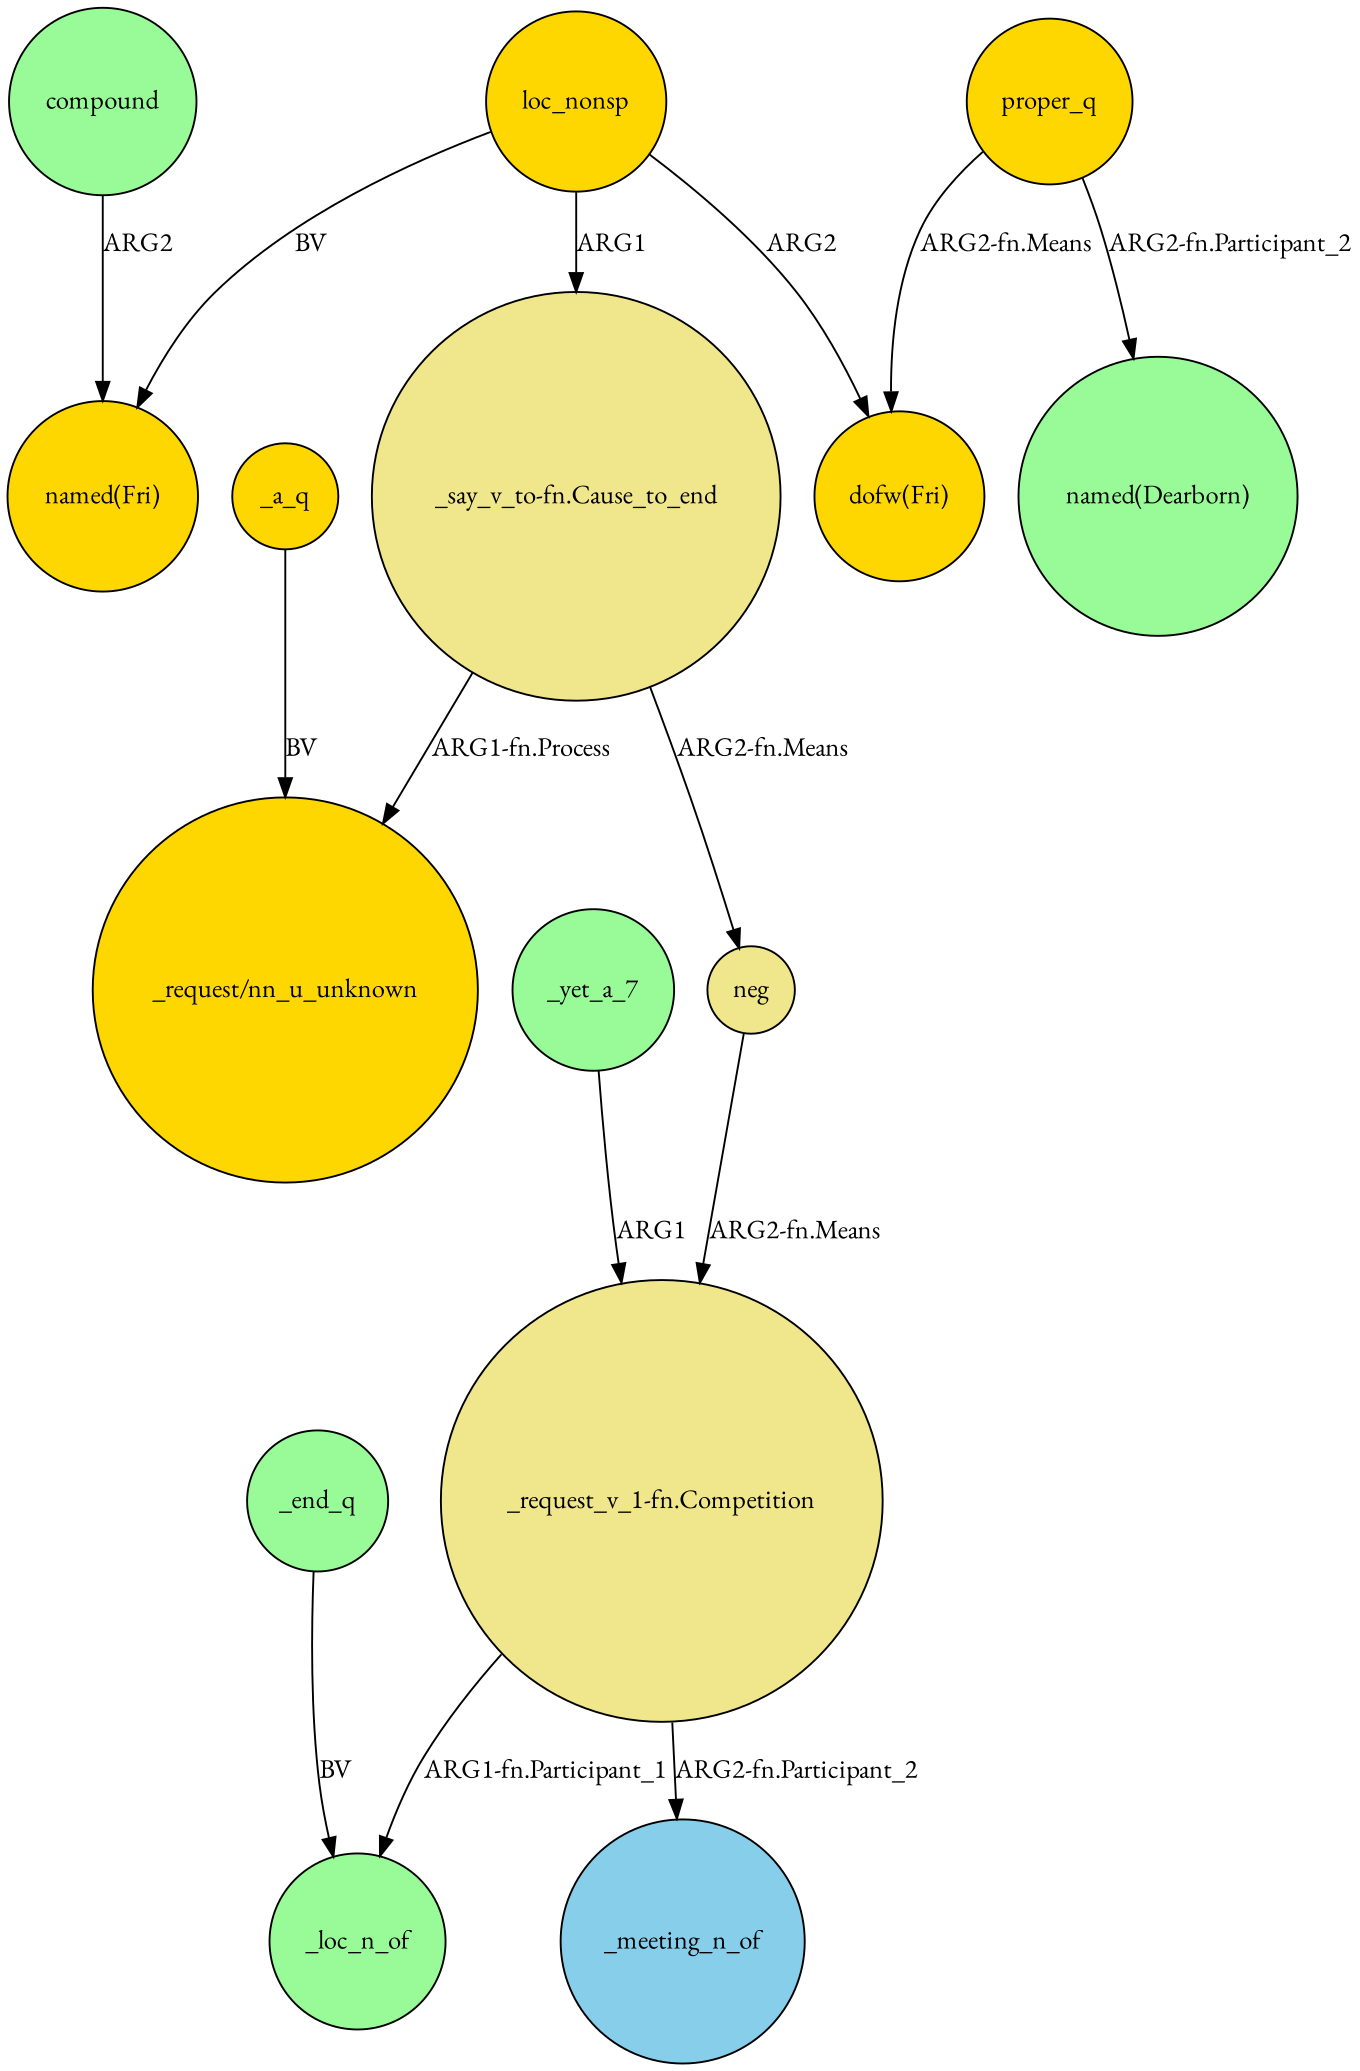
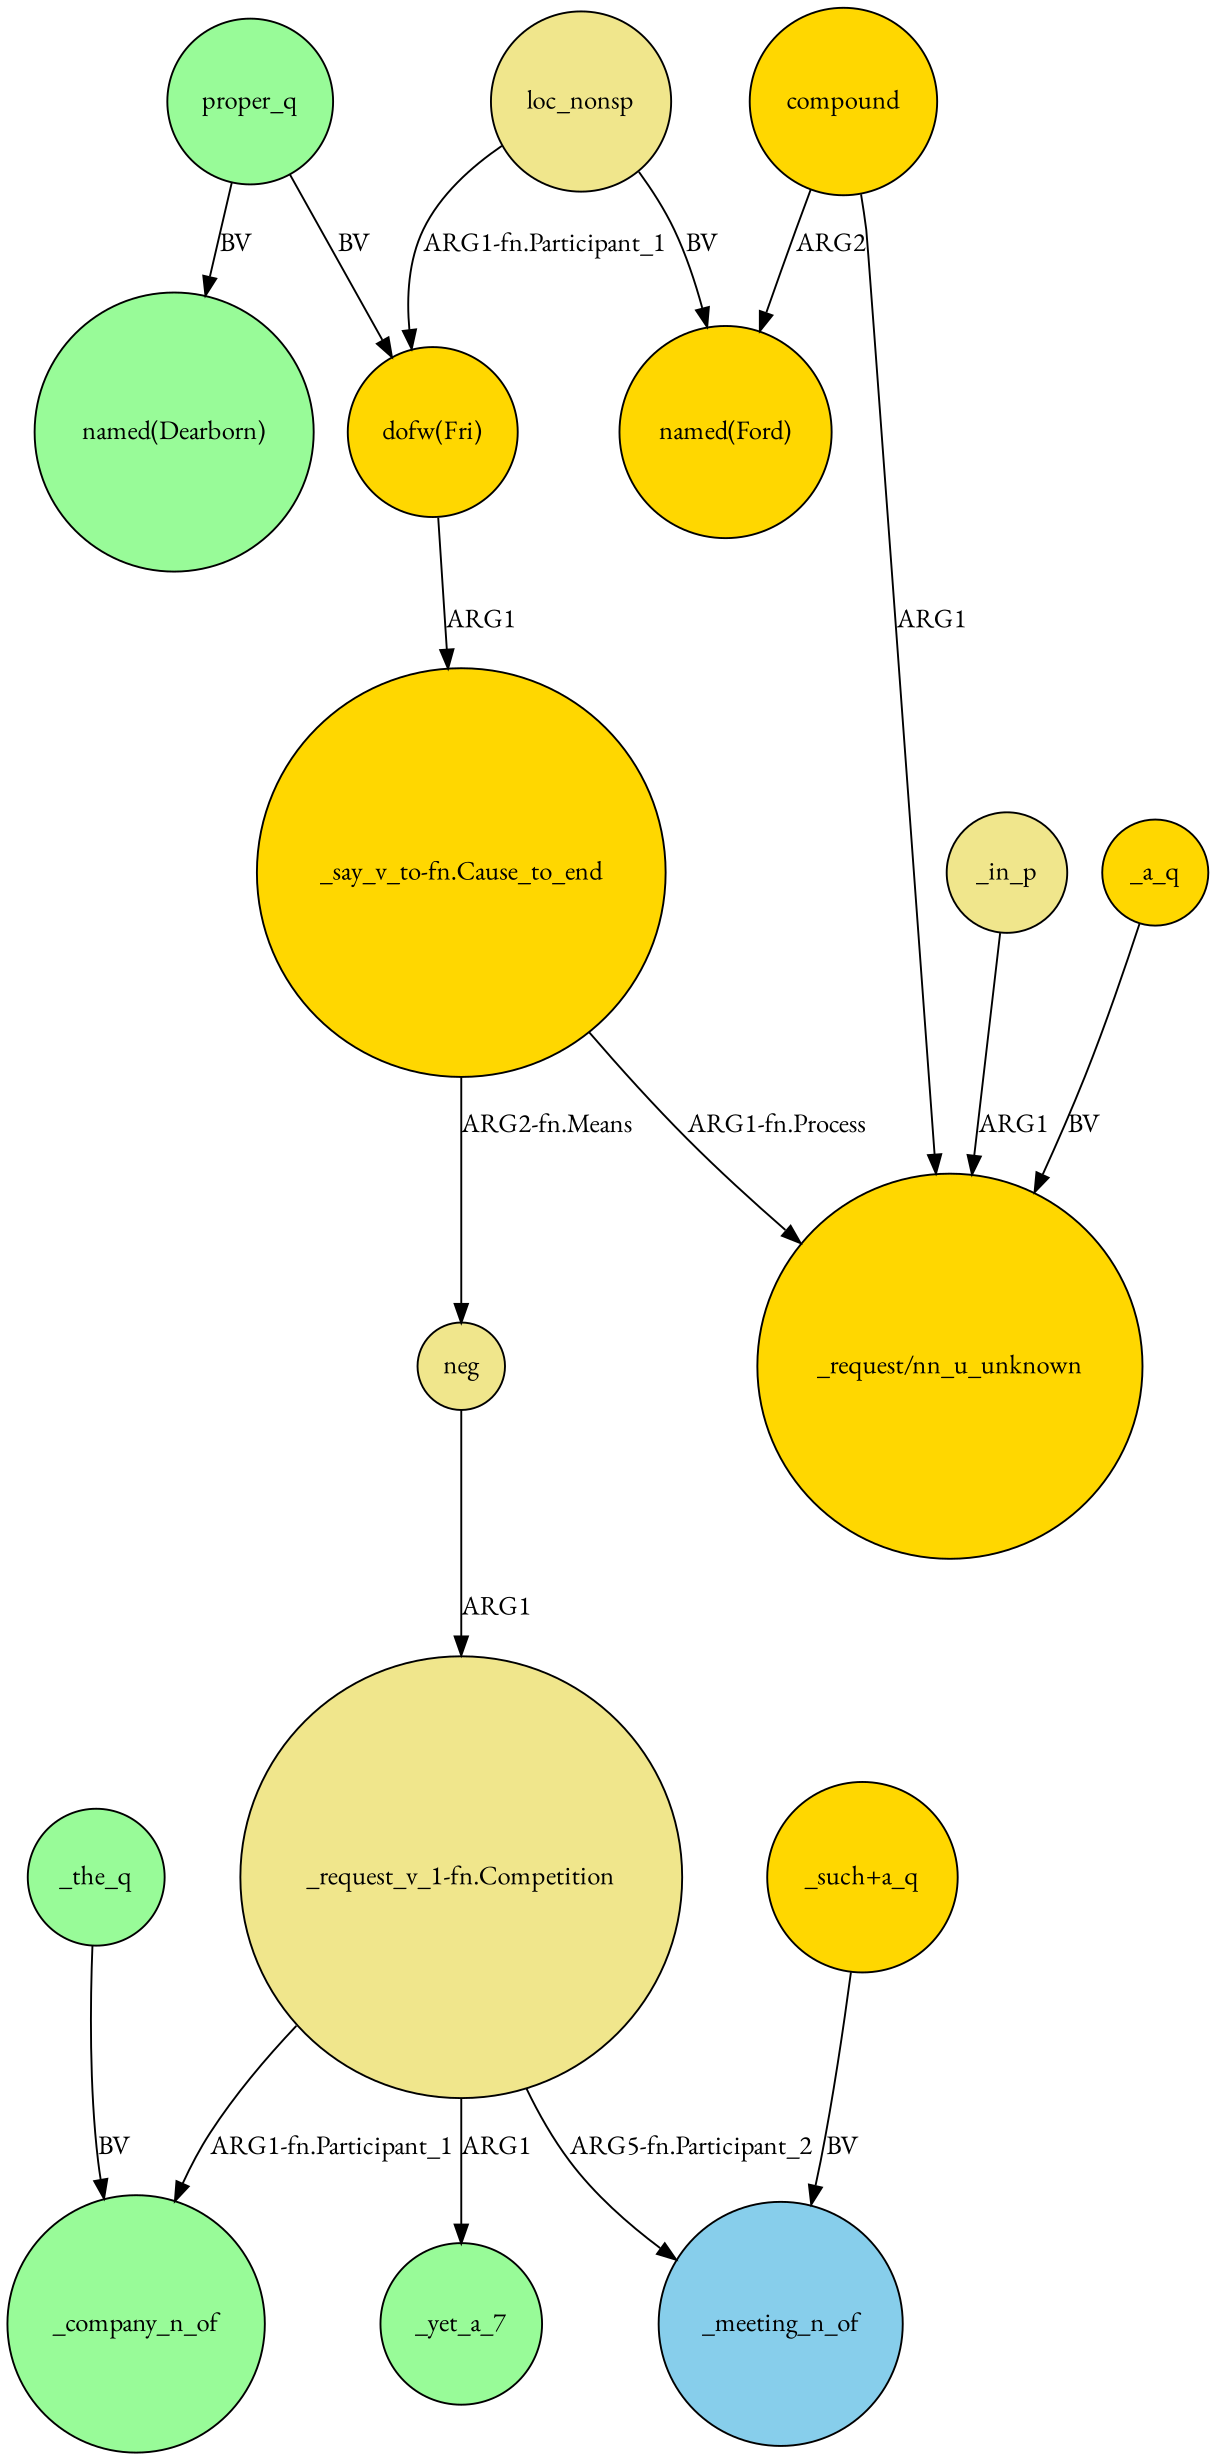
node "compound": fillcolor palegreen -> gold
node "loc_nonsp": fillcolor gold -> khaki
node "proper_q": fillcolor gold -> palegreen
edge "loc_nonsp" -> "_say_v_to-fn.Cause_to_end": now "dofw(Fri)" -> "_say_v_to-fn.Cause_to_end"
edge "loc_nonsp" -> "dofw(Fri)": label "ARG2" -> "ARG1-fn.Participant_1"
edge "proper_q" -> "dofw(Fri)": label "ARG2-fn.Means" -> "BV"
edge "proper_q" -> "named(Dearborn)": label "ARG2-fn.Participant_2" -> "BV"
node "named(Fri)": label "named(Fri)" -> "named(Ford)"
node "_say_v_to-fn.Cause_to_end": fillcolor khaki -> gold
edge "compound" -> "_request/nn_u_unknown": added, label "ARG1"
node "_in_p": added
edge "_yet_a_7" -> "_request_v_1-fn.Competition": reversed
edge "neg" -> "_request_v_1-fn.Competition": label "ARG2-fn.Means" -> "ARG1"
node "_end_q": label "_end_q" -> "_the_q"
edge "_request_v_1-fn.Competition" -> "_meeting_n_of": label "ARG2-fn.Participant_2" -> "ARG5-fn.Participant_2"
node "_such+a_q": added
node "_loc_n_of": label "_loc_n_of" -> "_company_n_of"
